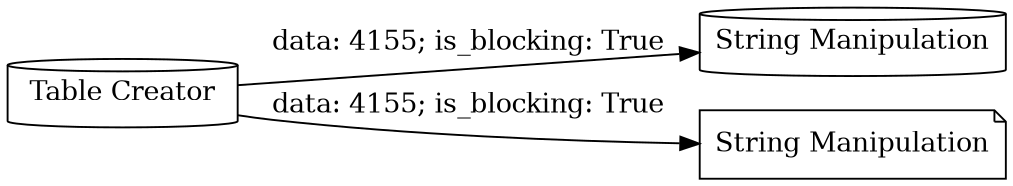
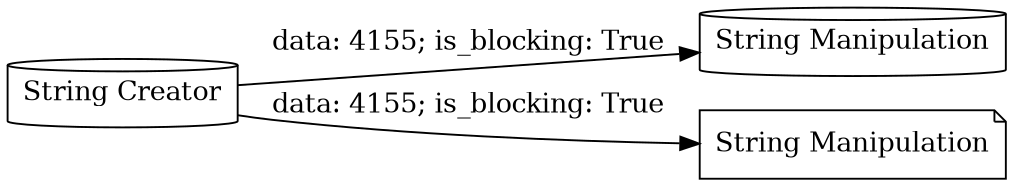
node "Table Creator": label "Table Creator" -> "String Creator"
